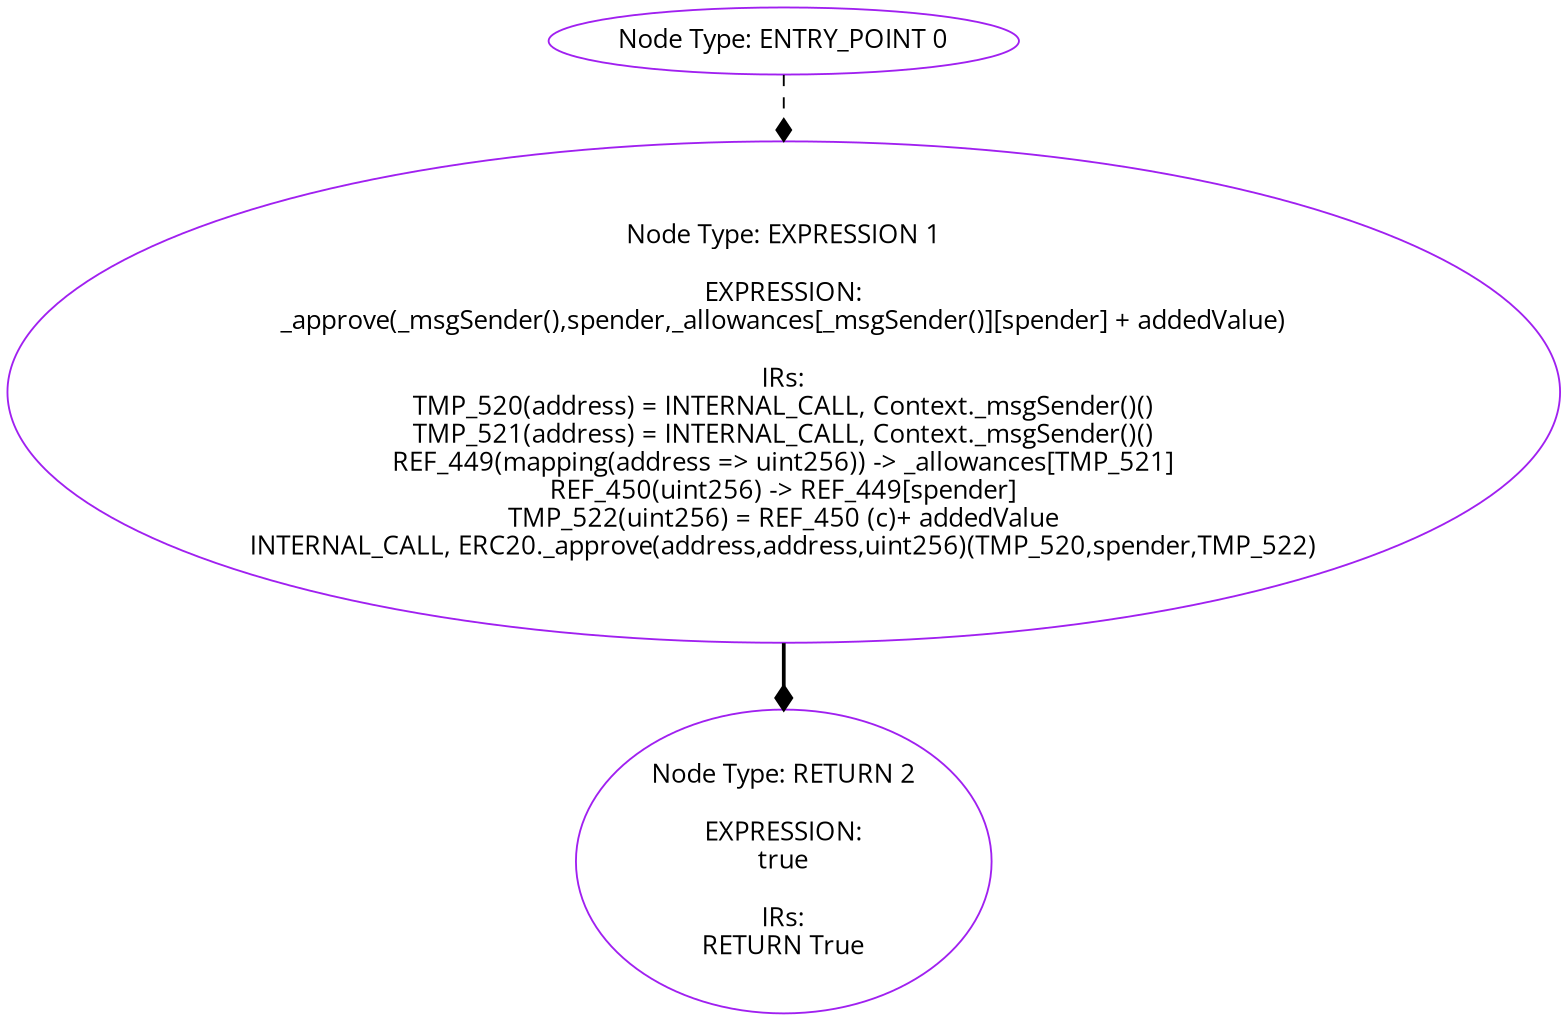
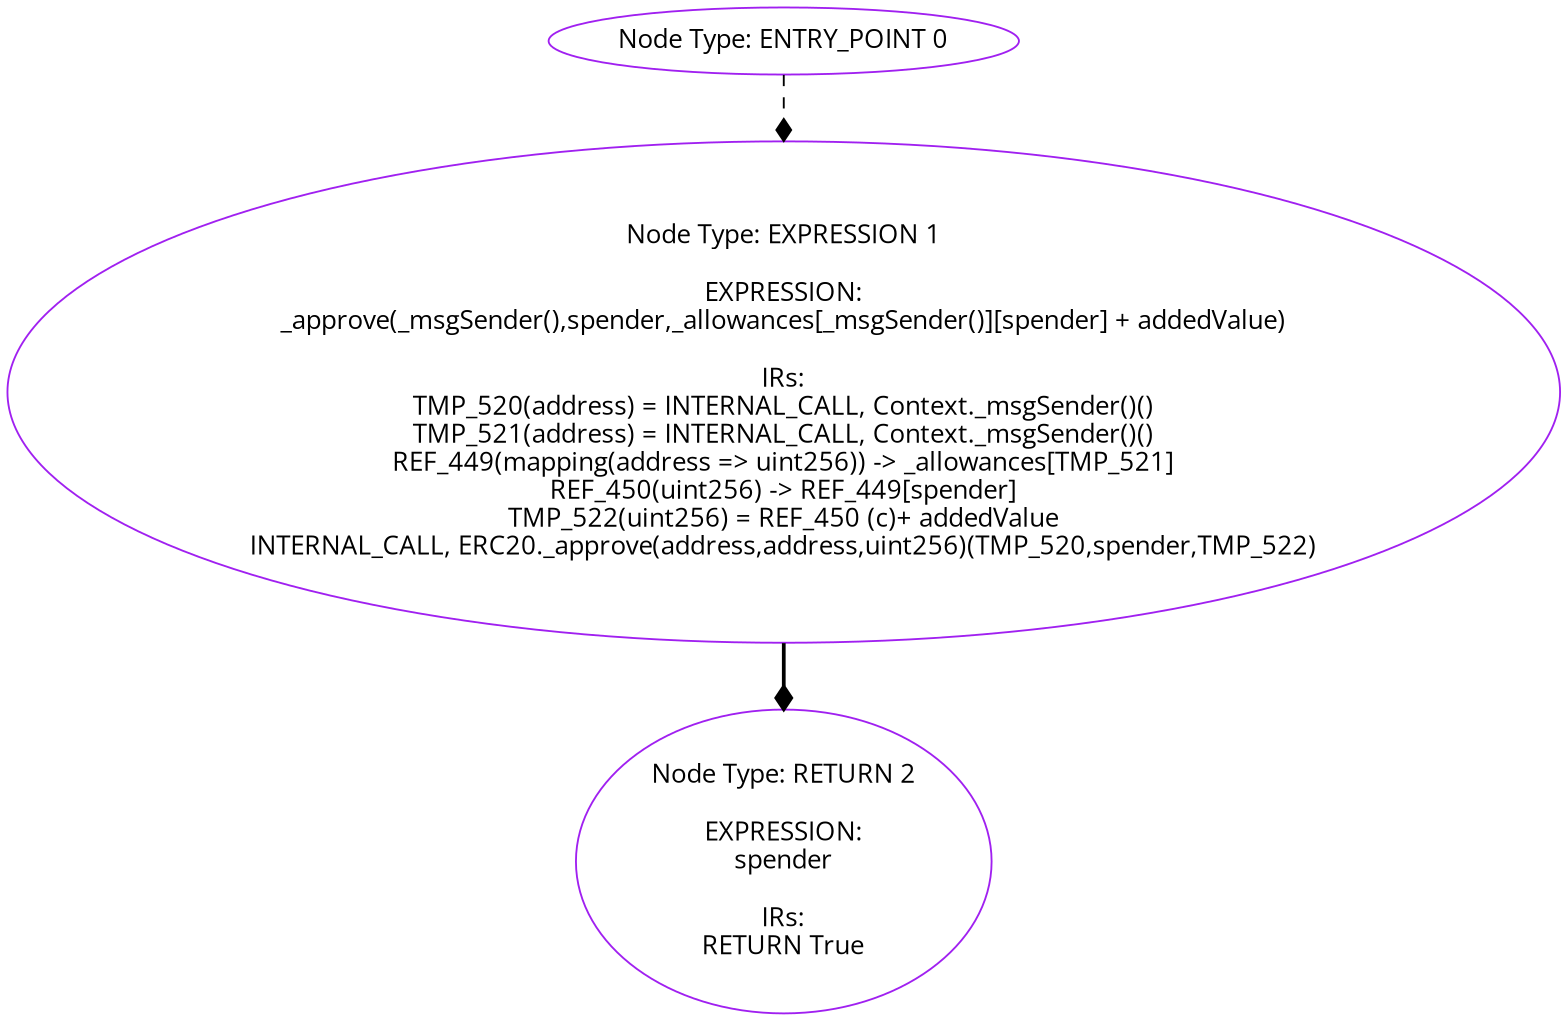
node "Node Type: RETURN 2 EXPRESSION: true IRs: RETURN True": label "Node Type: RETURN 2 EXPRESSION: true IRs: RETURN True" -> "Node Type: RETURN 2 EXPRESSION: spender IRs: RETURN True"
